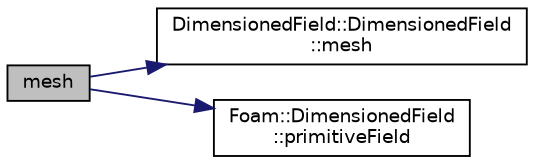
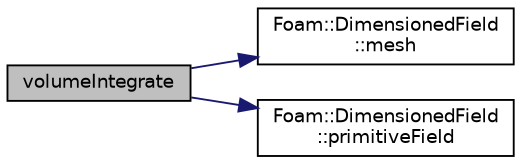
node "DimensionedField::DimensionedField ::mesh": label "DimensionedField::DimensionedField ::mesh" -> "Foam::DimensionedField ::mesh"
node "mesh": label "mesh" -> "volumeIntegrate"
